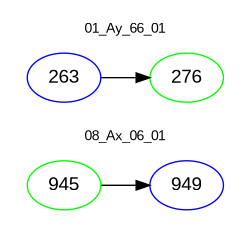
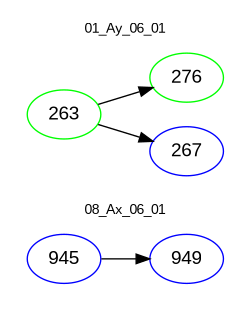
cluster "01_Ay_66_01": label "01_Ay_66_01" -> "01_Ay_06_01"
node "263": color blue -> green
node "267": added
node "945": color green -> blue
